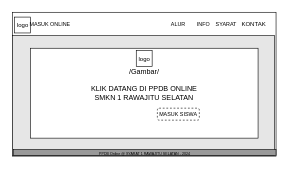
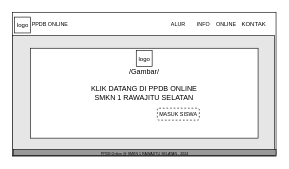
node "MASUK ONLINE": label "MASUK ONLINE" -> "PPDB ONLINE"
node "SYARAT": label "SYARAT" -> "ONLINE"
node "PPDB Online @ SYARAT 1 RAWAJITU SELATAN - 2024": label "PPDB Online @ SYARAT 1 RAWAJITU SELATAN - 2024" -> "PPDB Online @ SMKN 1 RAWAJITU SELATAN - 2024"
